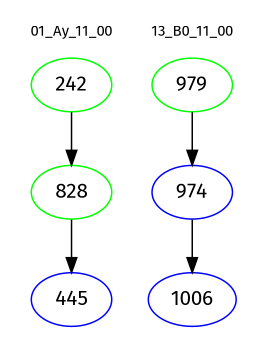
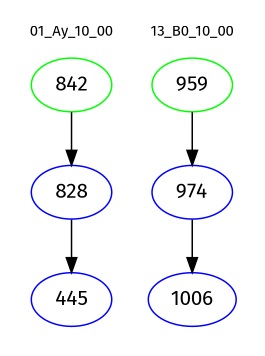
cluster "01_Ay_11_00": label "01_Ay_11_00" -> "01_Ay_10_00"
cluster "13_B0_11_00": label "13_B0_11_00" -> "13_B0_10_00"
node "242": label "242" -> "842"
node "979": label "979" -> "959"
node "828": color green -> blue
